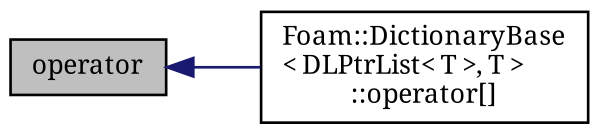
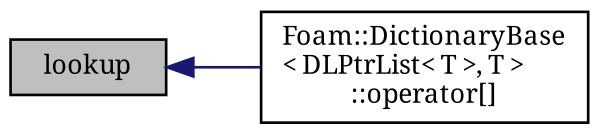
node "operator": label "operator" -> "lookup"
